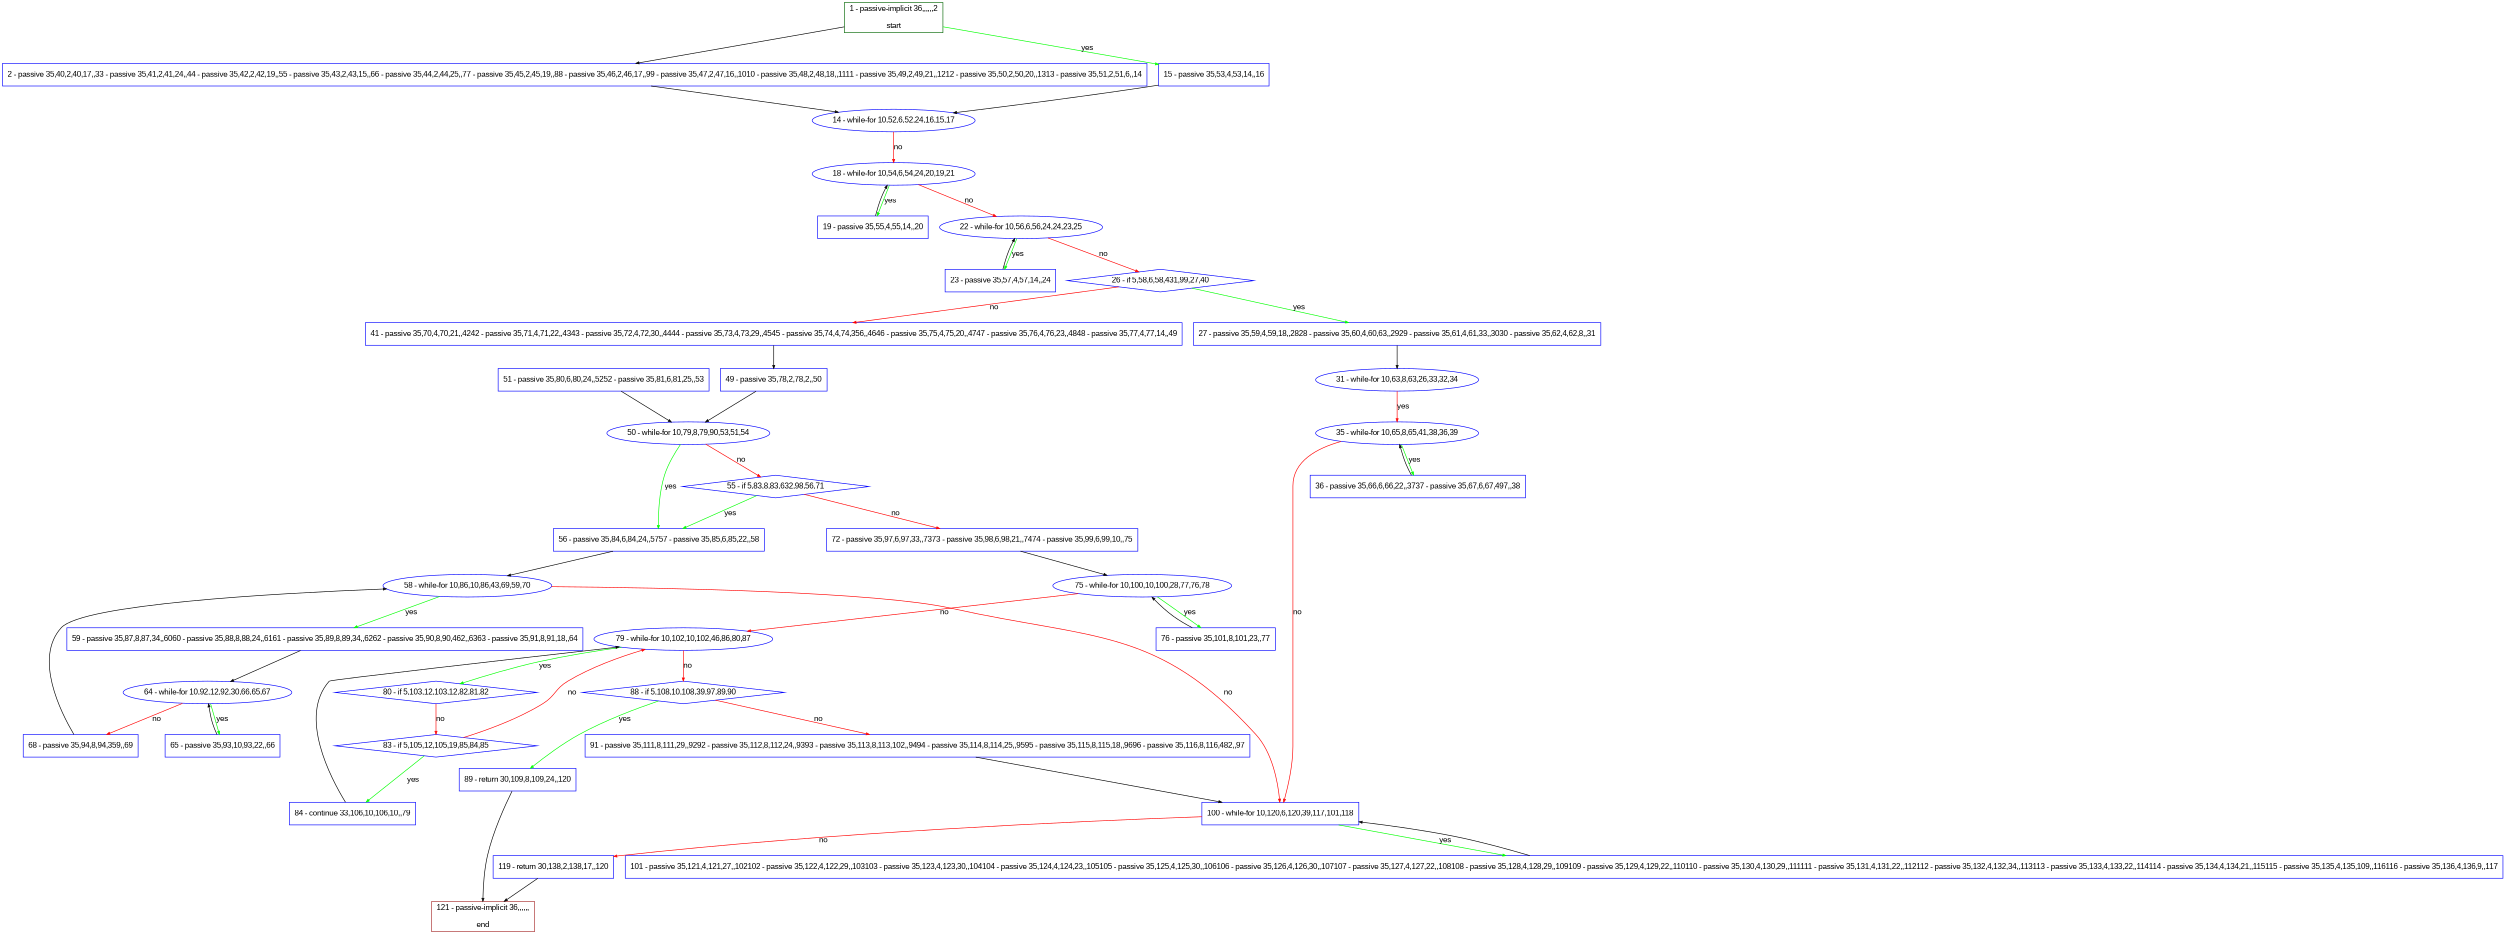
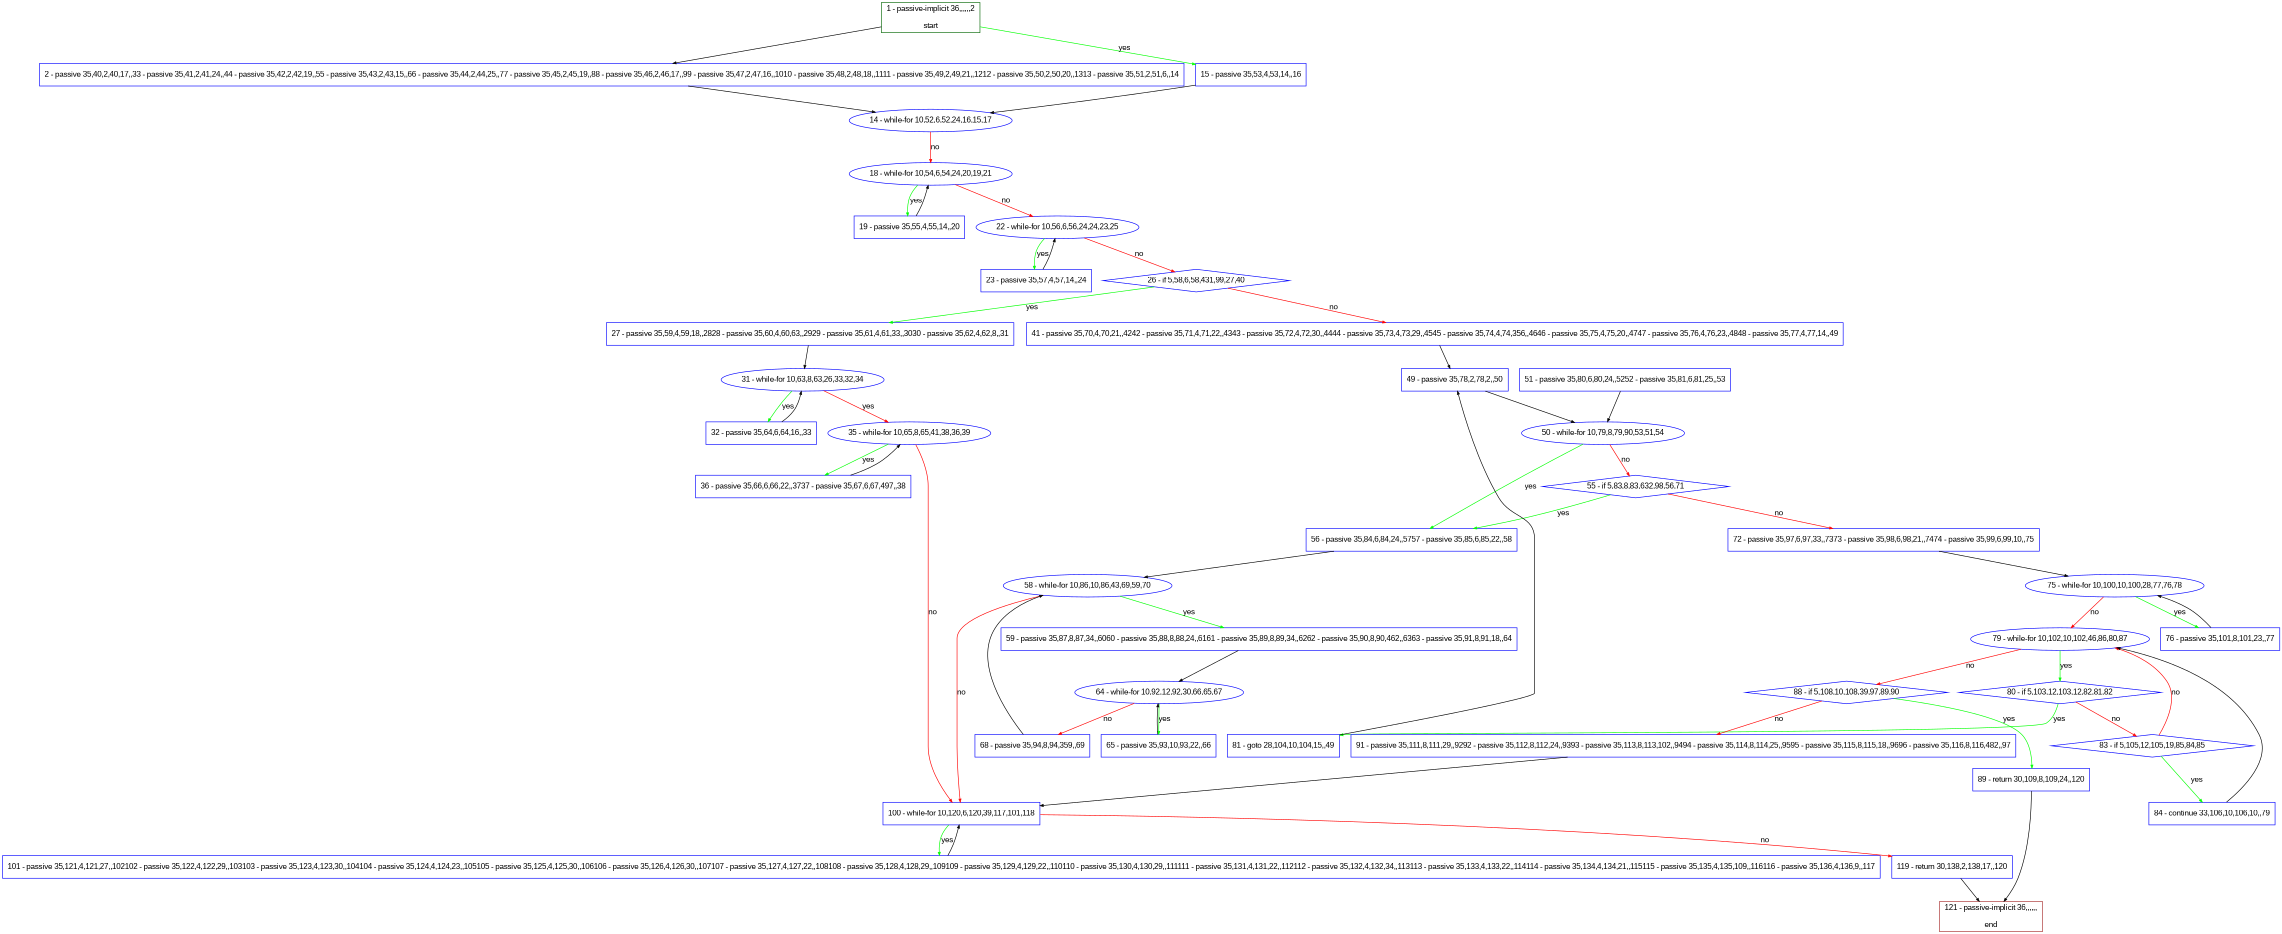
node "32 - passive 35,64,6,64,16,,33": added
node "81 - goto 28,104,10,104,15,,49": added
